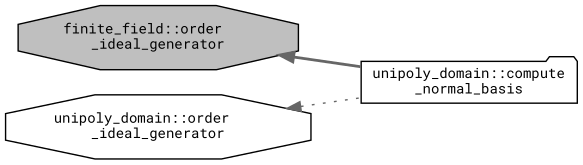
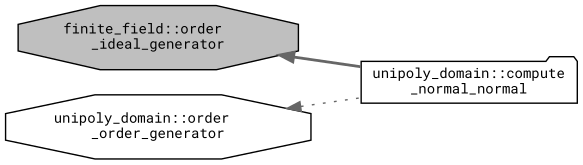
node "unipoly_domain::compute _normal_basis": label "unipoly_domain::compute _normal_basis" -> "unipoly_domain::compute _normal_normal"
node "unipoly_domain::order _ideal_generator": label "unipoly_domain::order _ideal_generator" -> "unipoly_domain::order _order_generator"
